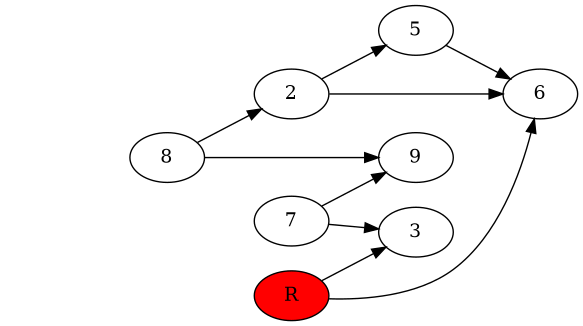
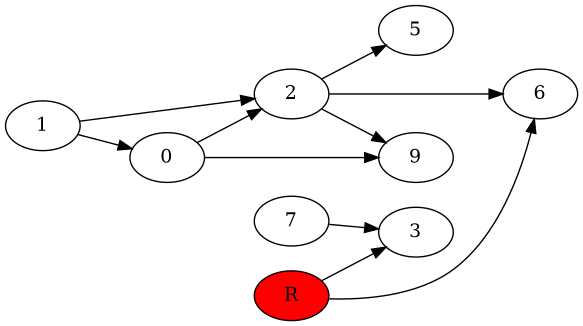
edge "5" -> "6": removed
node "1": added
node "8": label "8" -> "0"
edge "7" -> "9": now "2" -> "9"
